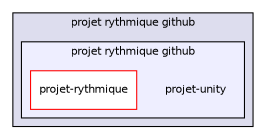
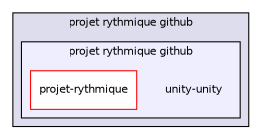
node "projet-unity": label "projet-unity" -> "unity-unity"
